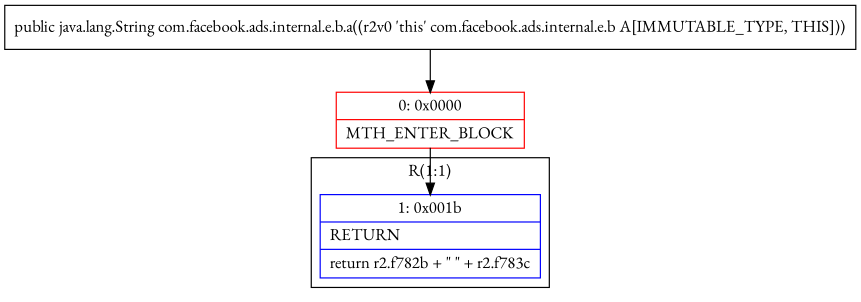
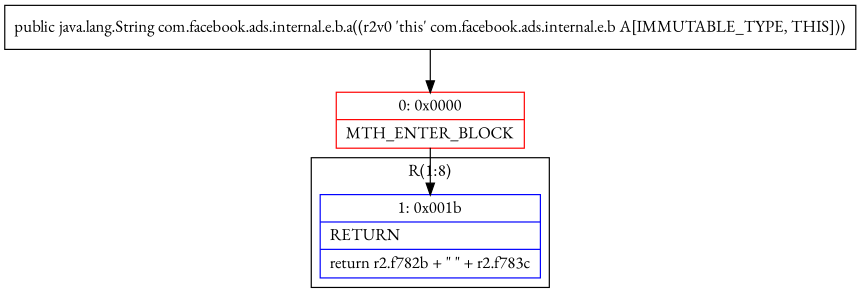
cluster "R(1:1)": label "R(1:1)" -> "R(1:8)"
